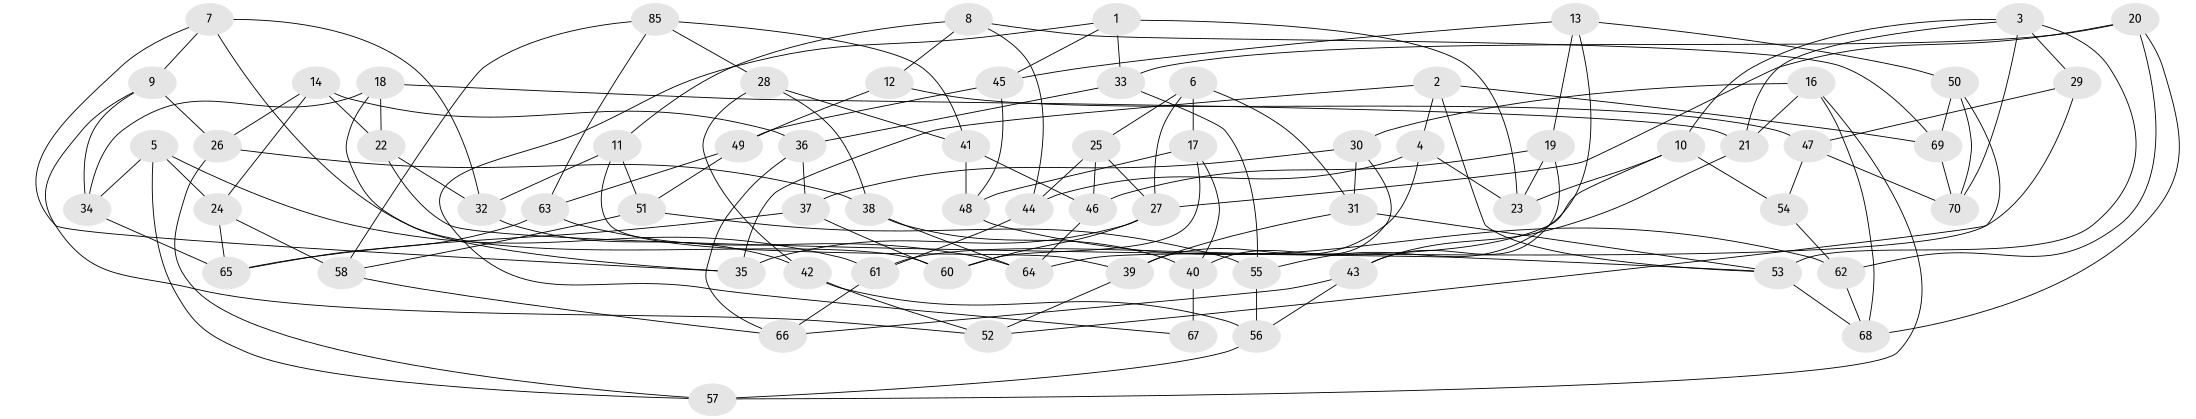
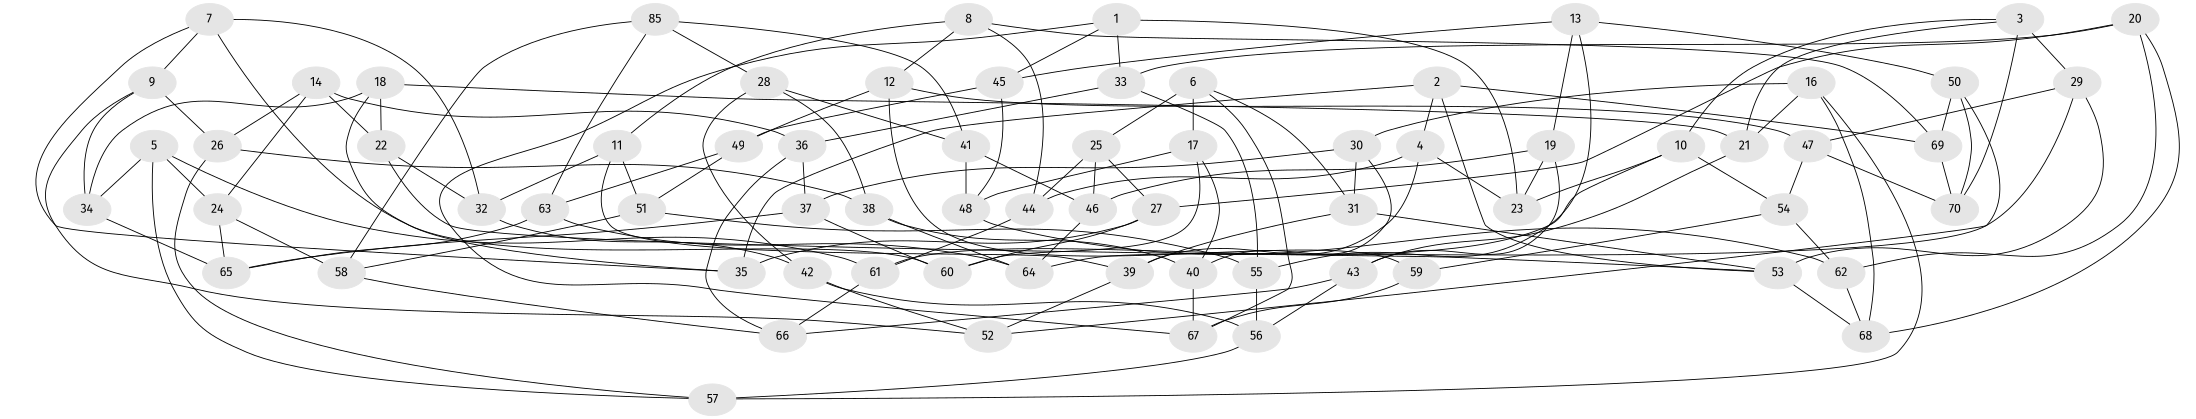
edge "6" -- "27": now "6" -- "67"
edge "3" -- "53": now "29" -- "53"
node "59": added
